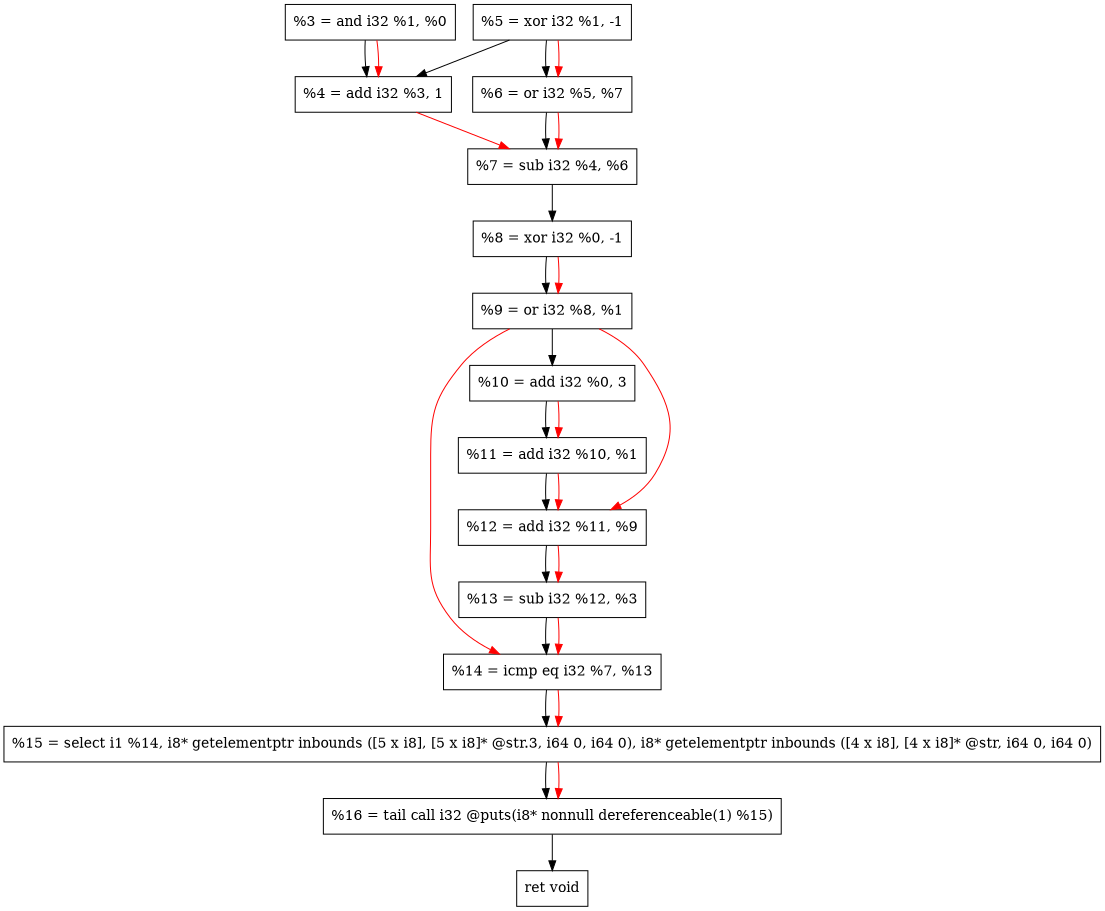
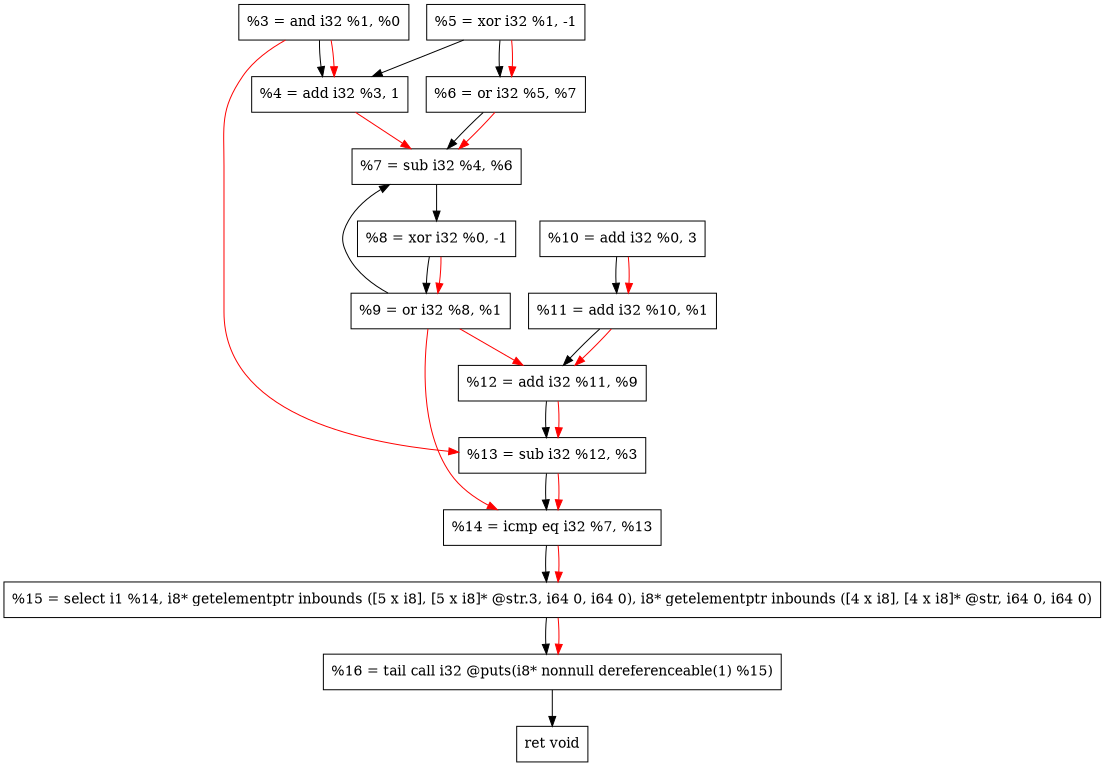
edge "%3 = and i32 %1, %0" -> "%13 = sub i32 %12, %3": added
edge "%9 = or i32 %8, %1" -> "%10 = add i32 %0, 3": now "%9 = or i32 %8, %1" -> "%7 = sub i32 %4, %6"
